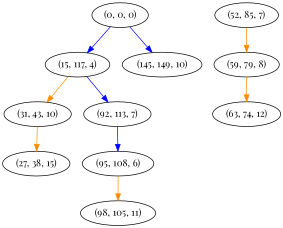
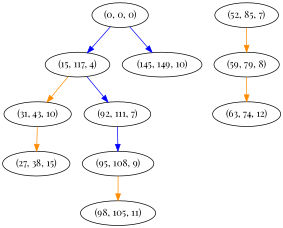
node "(92, 113, 7)": label "(92, 113, 7)" -> "(92, 111, 7)"
node "(95, 108, 6)": label "(95, 108, 6)" -> "(95, 108, 9)"
